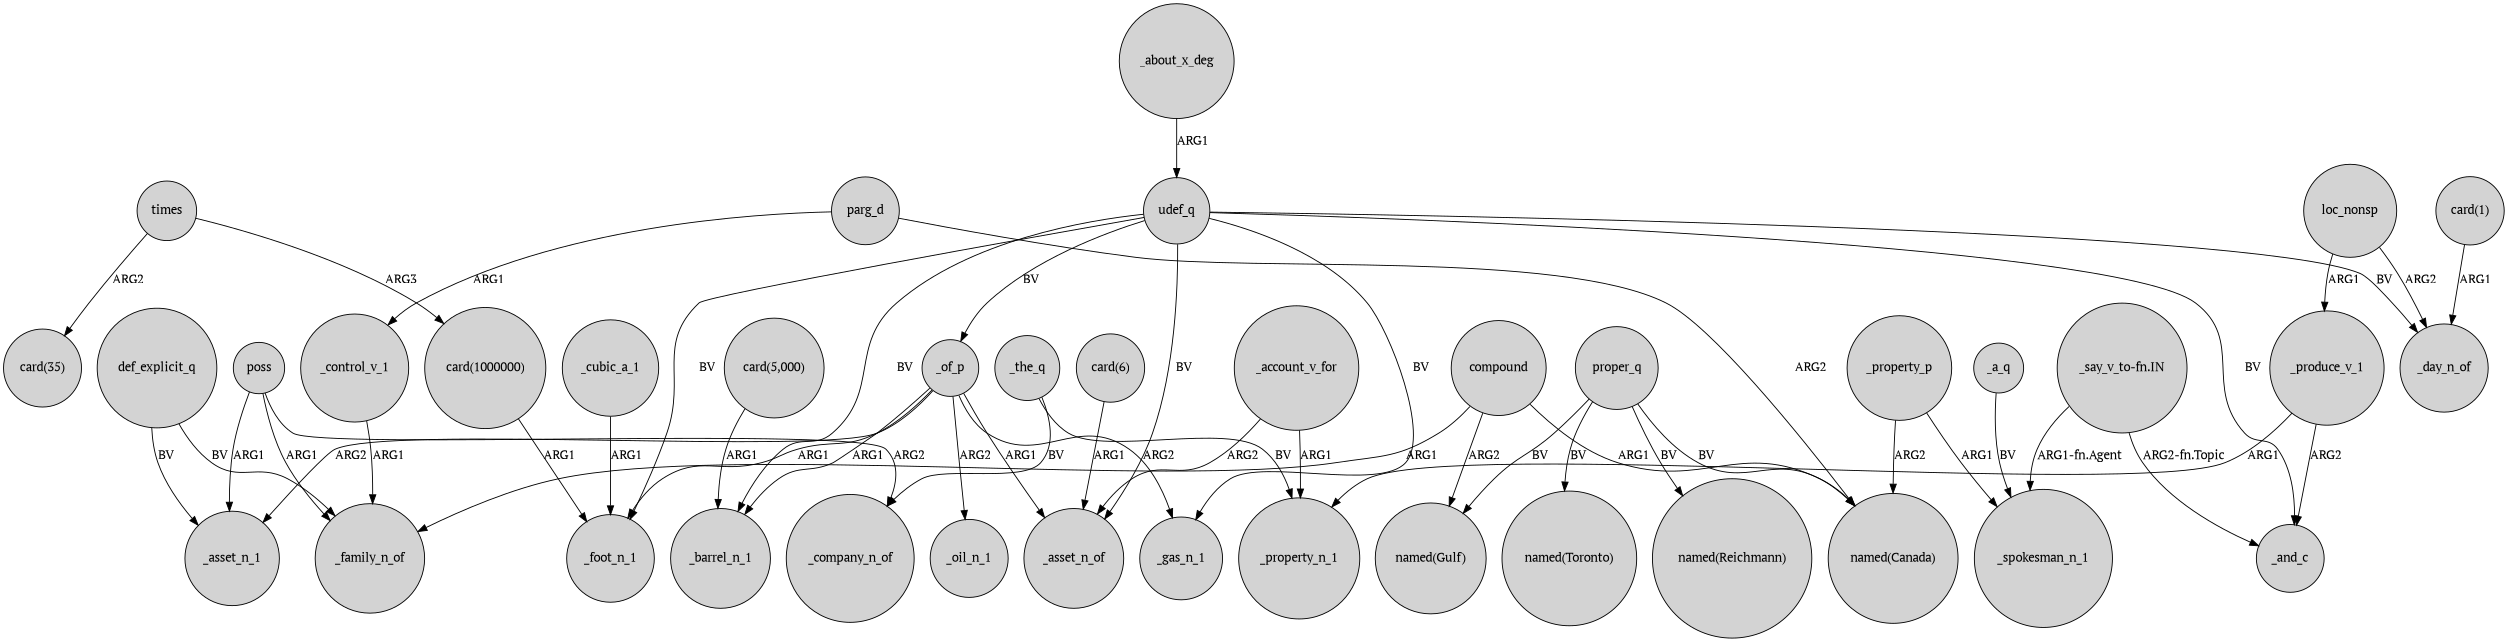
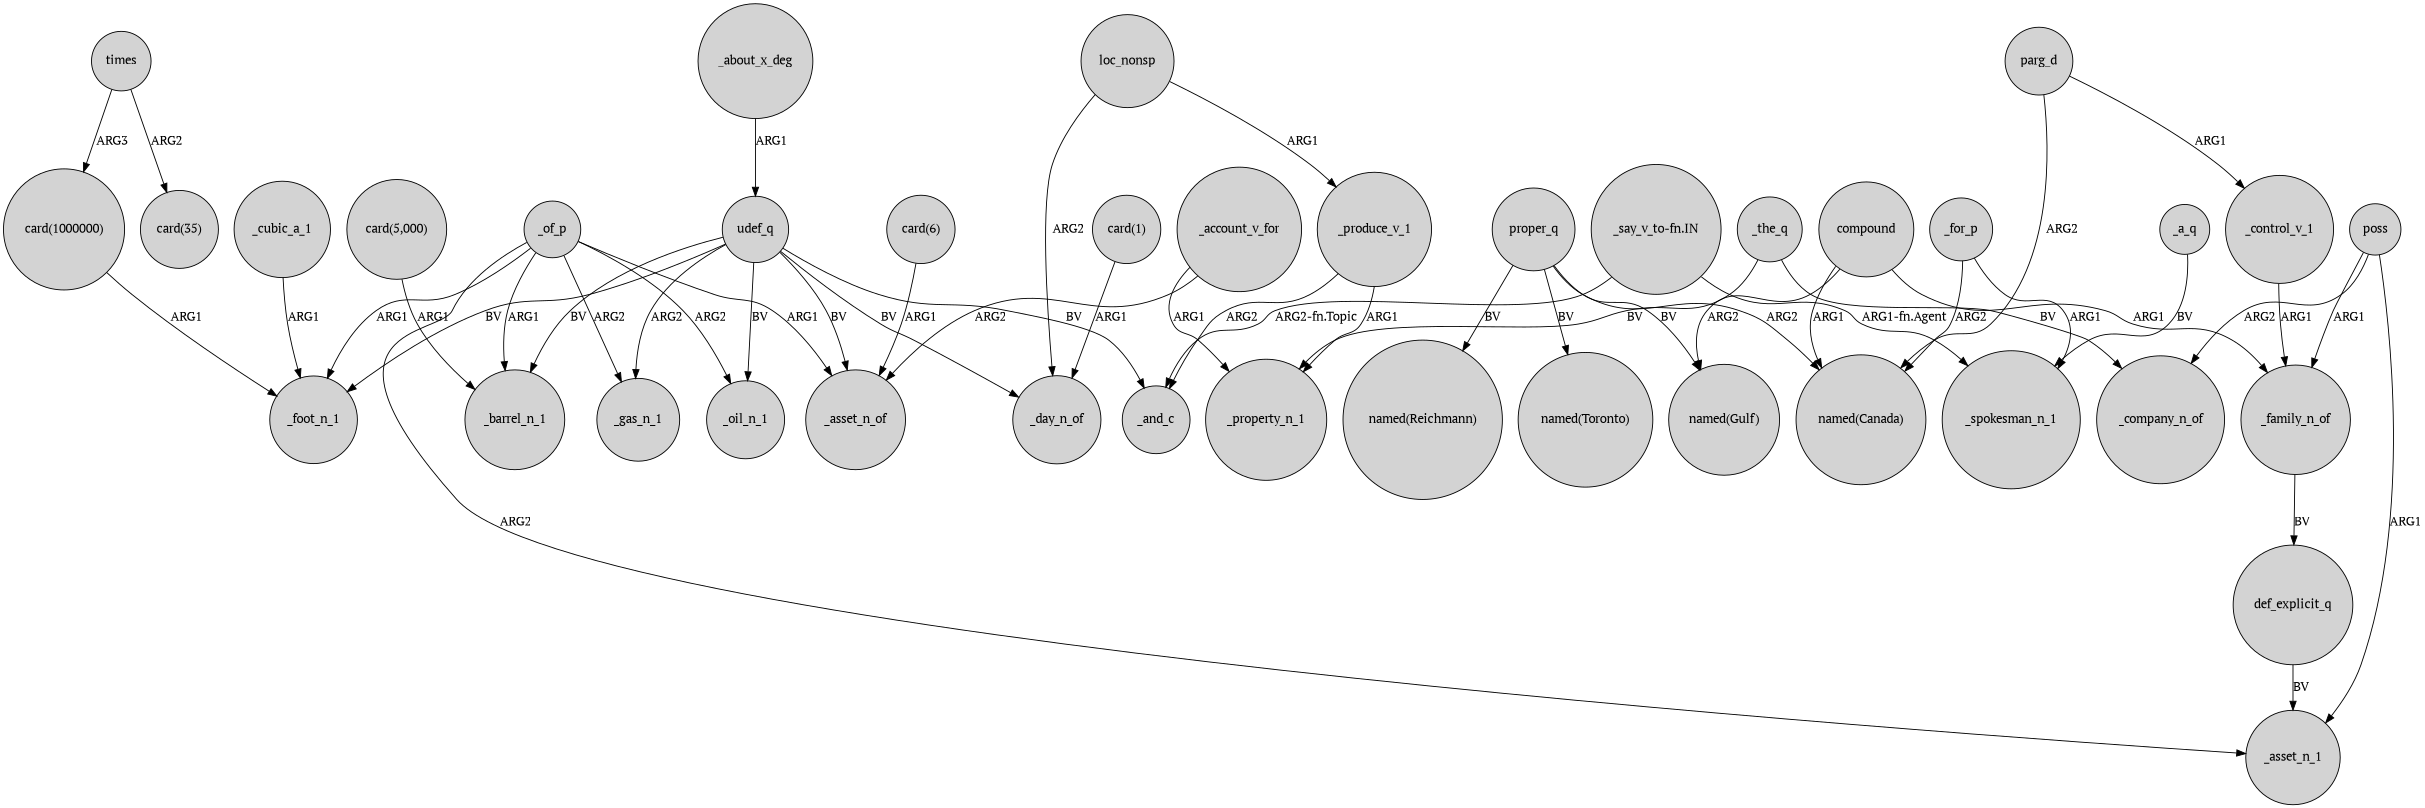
edge "udef_q" -> "_of_p": now "udef_q" -> "_oil_n_1"
edge "udef_q" -> "_gas_n_1": label "BV" -> "ARG2"
node "_property_p": label "_property_p" -> "_for_p"
edge "proper_q" -> "named(Canada)": label "BV" -> "ARG2"
edge "def_explicit_q" -> "_family_n_of": reversed
